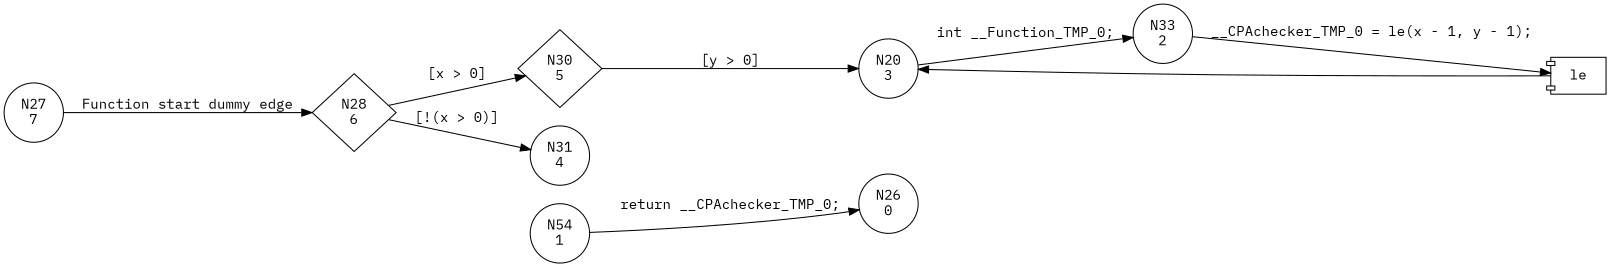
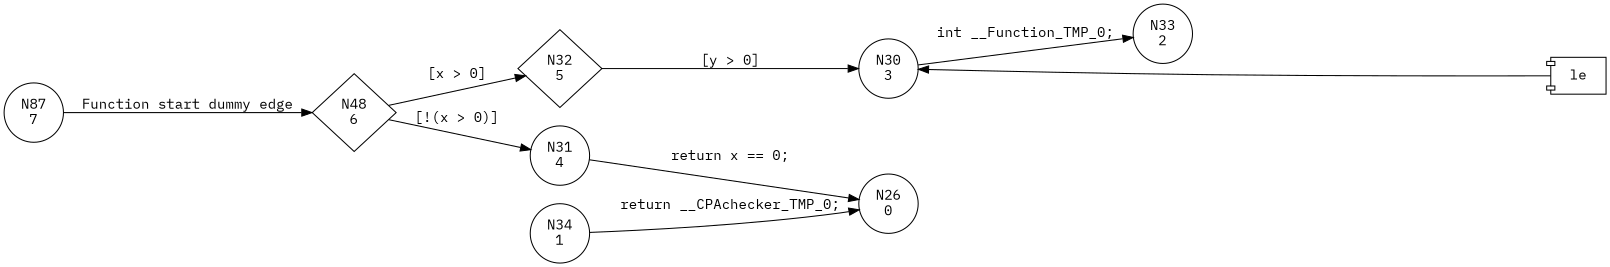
edge "N33 2" -> "le": removed, label "__CPAchecker_TMP_0 = le(x - 1, y - 1);"
node "N30 5": label "N30 5" -> "N32 5"
node "N20 3": label "N20 3" -> "N30 3"
node "N27 7": label "N27 7" -> "N87 7"
node "N28 6": label "N28 6" -> "N48 6"
edge "N31 4" -> "N26 0": added, label "return x == 0;"
node "N54 1": label "N54 1" -> "N34 1"
